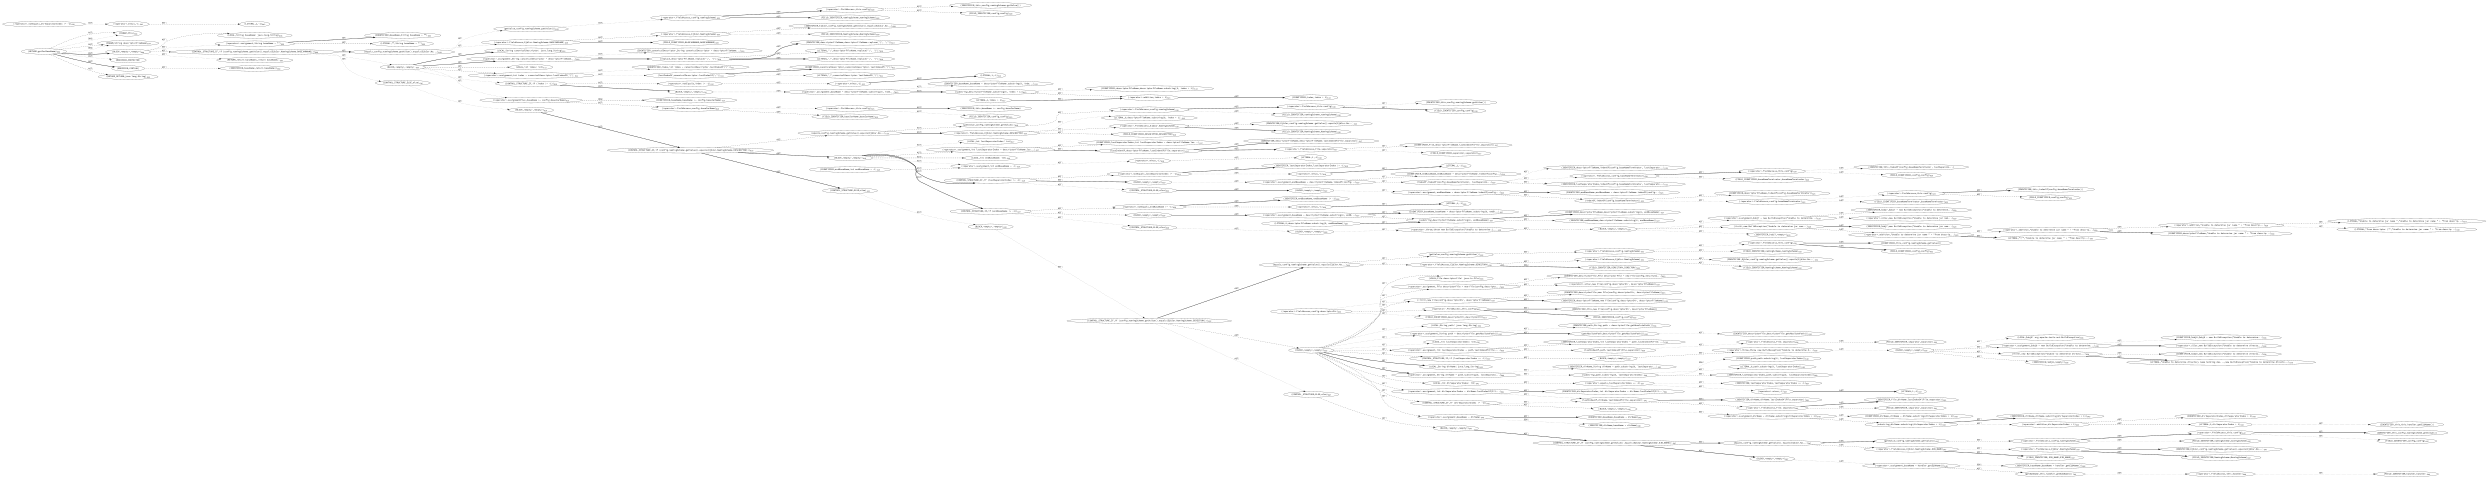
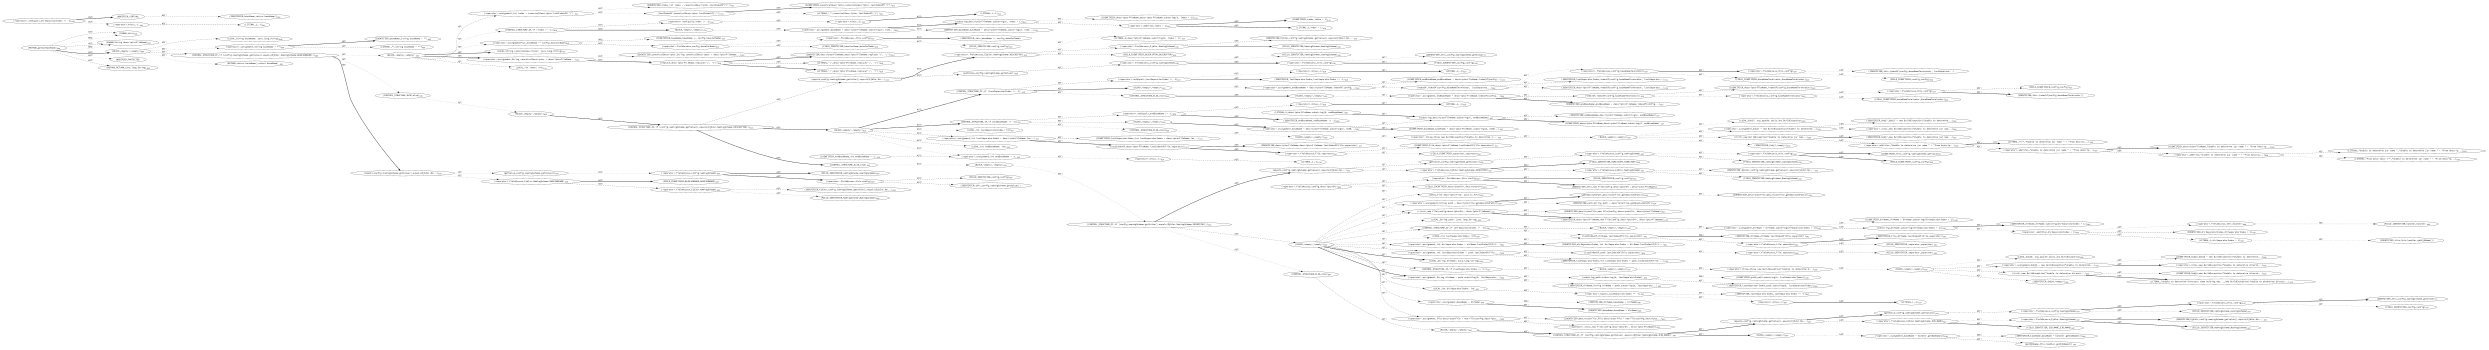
edge "(METHOD,getJarBaseName)" -> "(MODIFIER,VIRTUAL)": now "(<operator>.notEquals,dirSeparatorIndex != -1)" -> "(MODIFIER,VIRTUAL)"
edge "(LITERAL,1,index + 1)" -> "(<operator>.addition,index + 1)": reversed
node "(LOCAL,$obj7: org.apache.tools.ant.BuildException)": added
node "(LITERAL,0,path.substring(0, lastSeparatorIndex))": removed
edge "(getEjbName,this.handler.getEjbName())" -> "(<operator>.fieldAccess,this.handler)": now "(<operator>.addition,dirSeparatorIndex + 1)" -> "(<operator>.fieldAccess,this.handler)"
